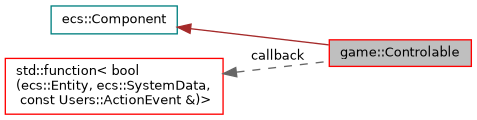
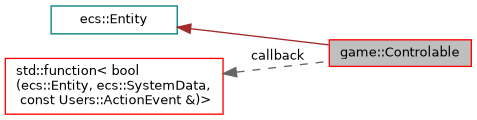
node "ecs::Component": label "ecs::Component" -> "ecs::Entity"
